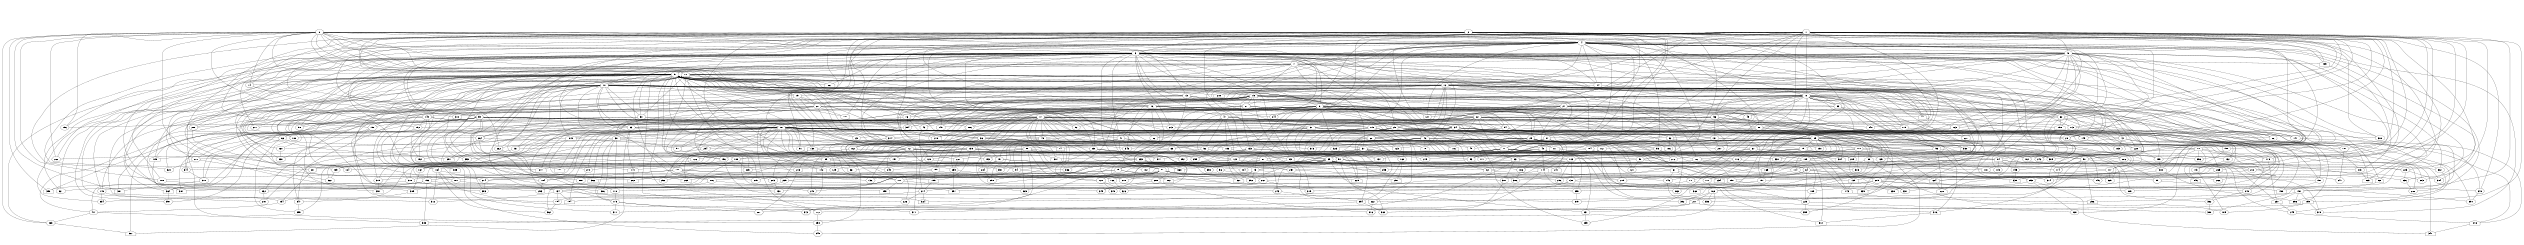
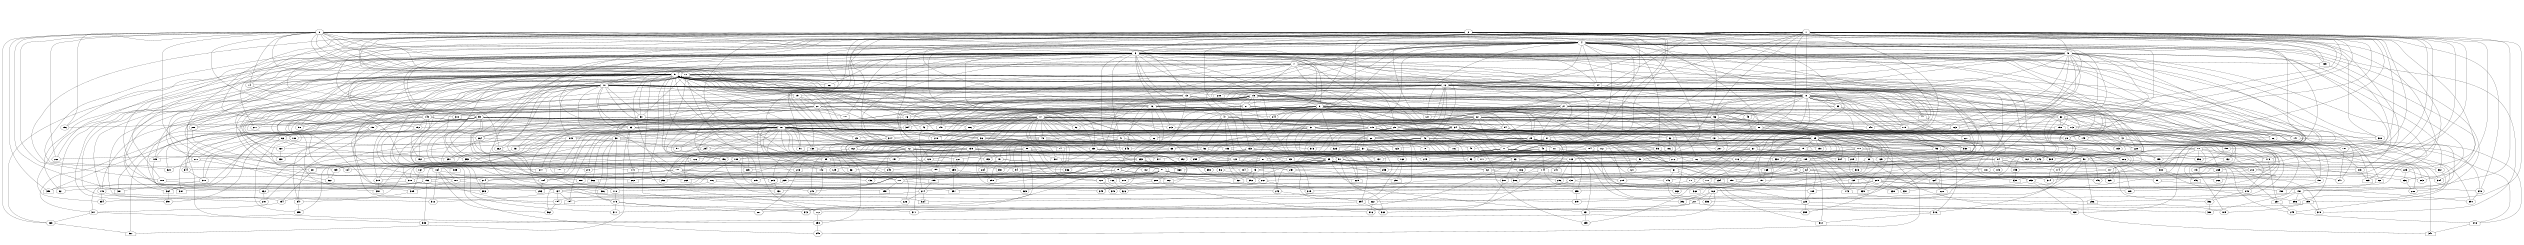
edge "9" -- "299": now "9" -- "247"
edge "300" -- "624": now "300" -- "346"
node "417": label "417" -> "317"
